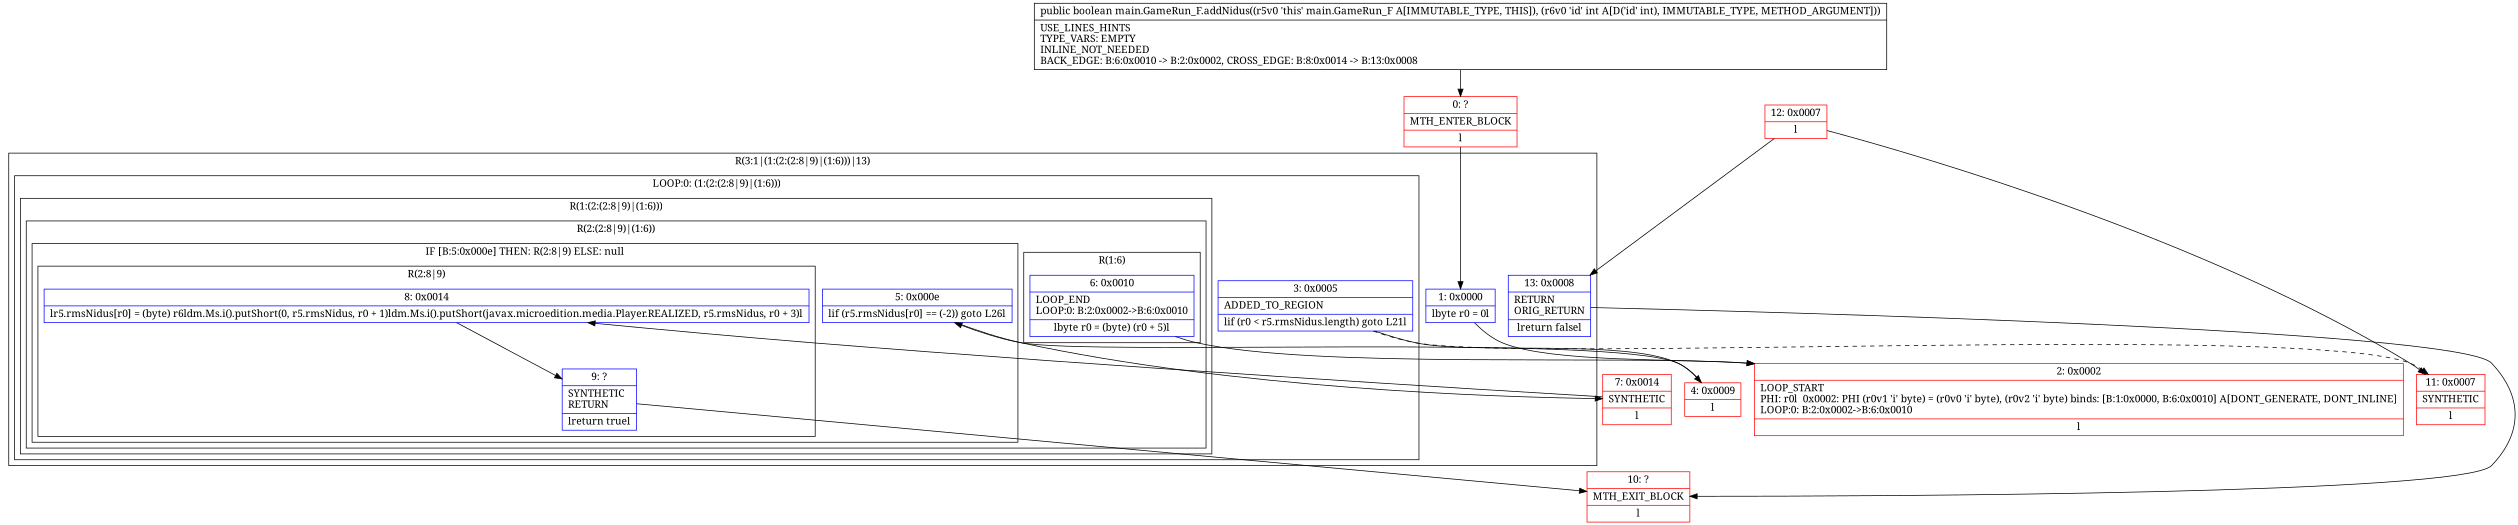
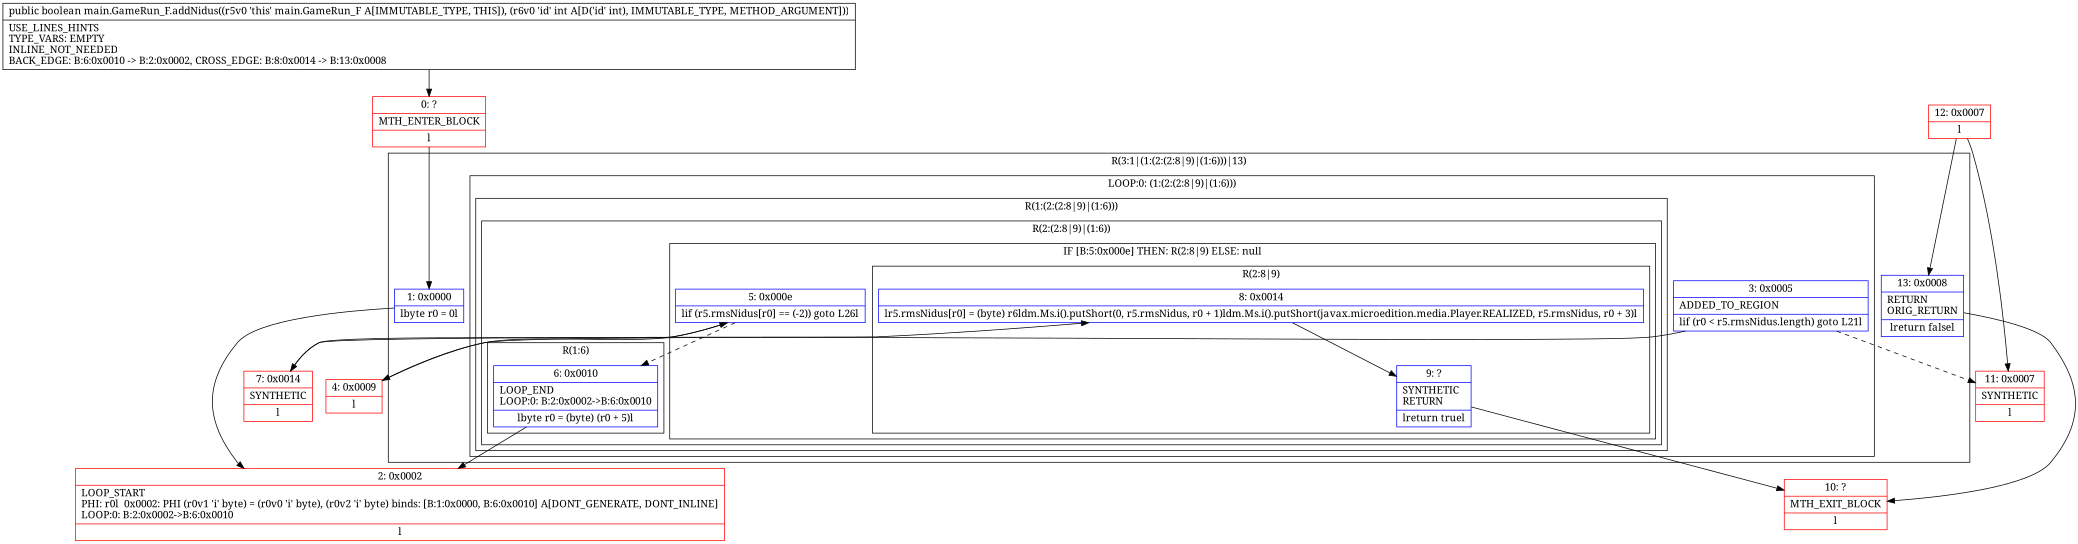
edge "5: 0x000e" -> "6: 0x0010": added
